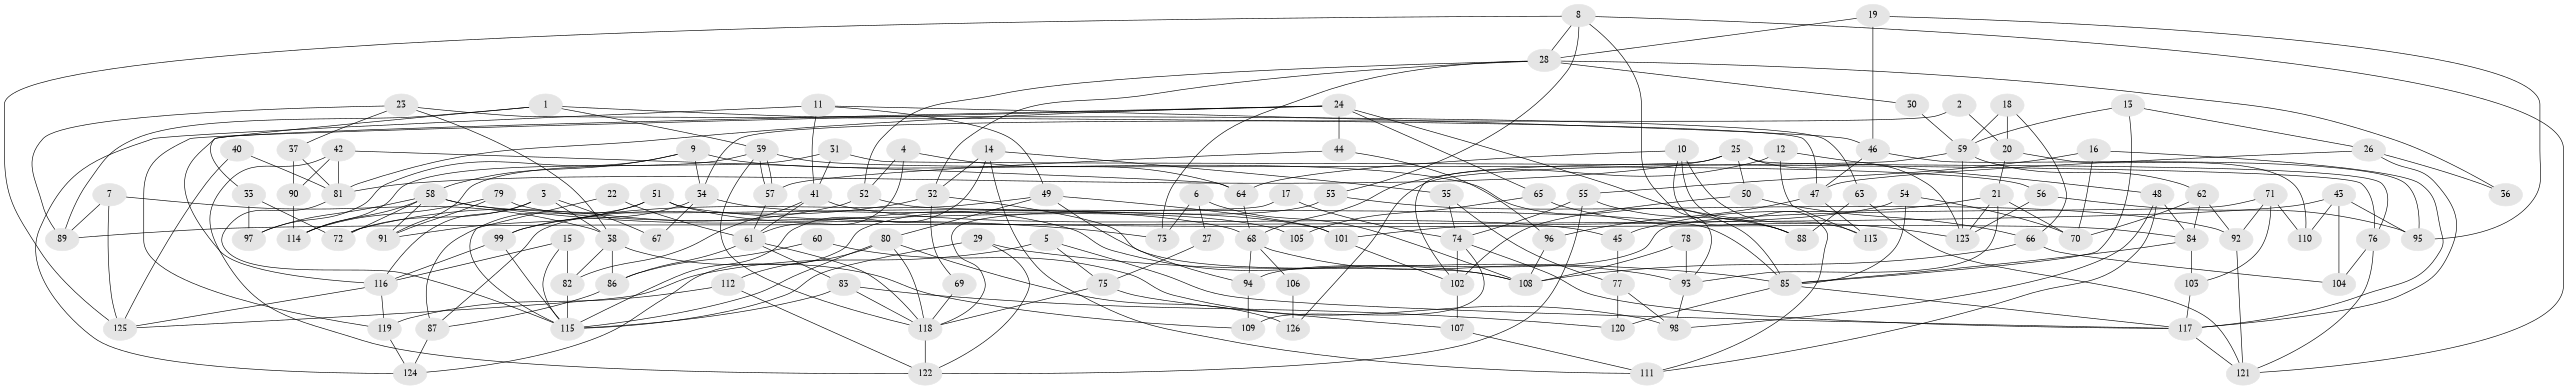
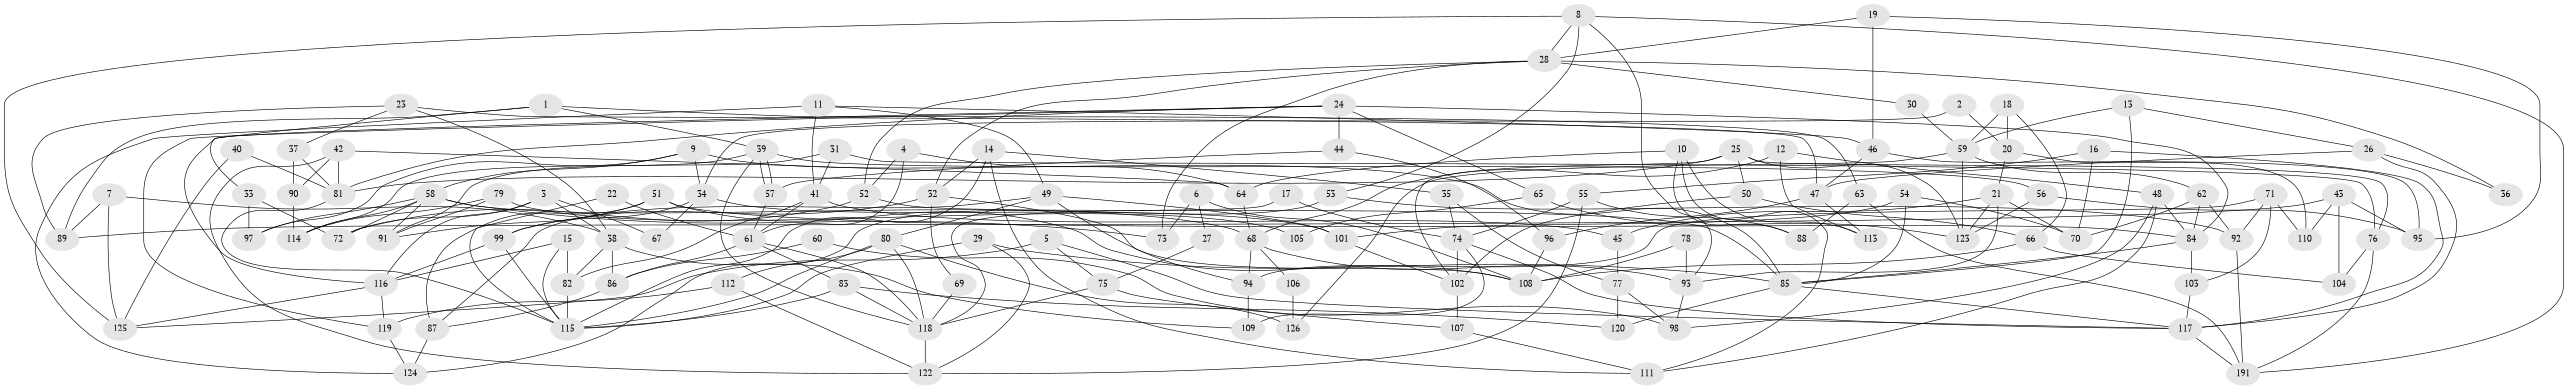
edge "24" -- "88": now "24" -- "84"
node "121": label "121" -> "191"
